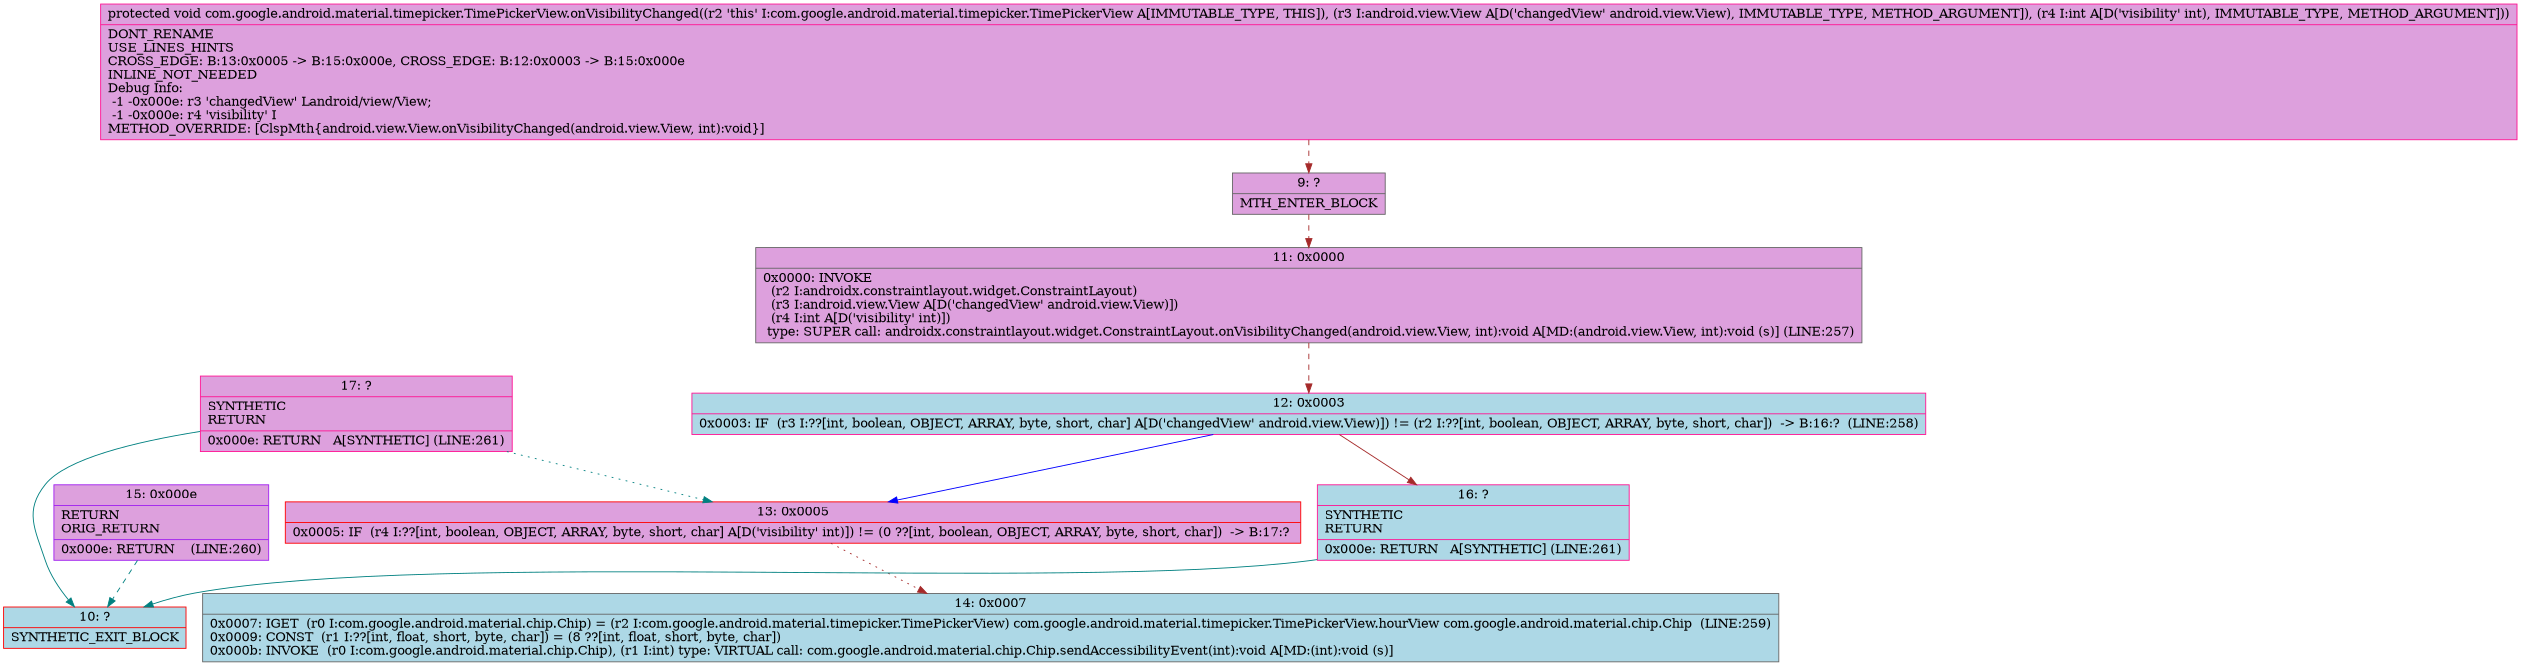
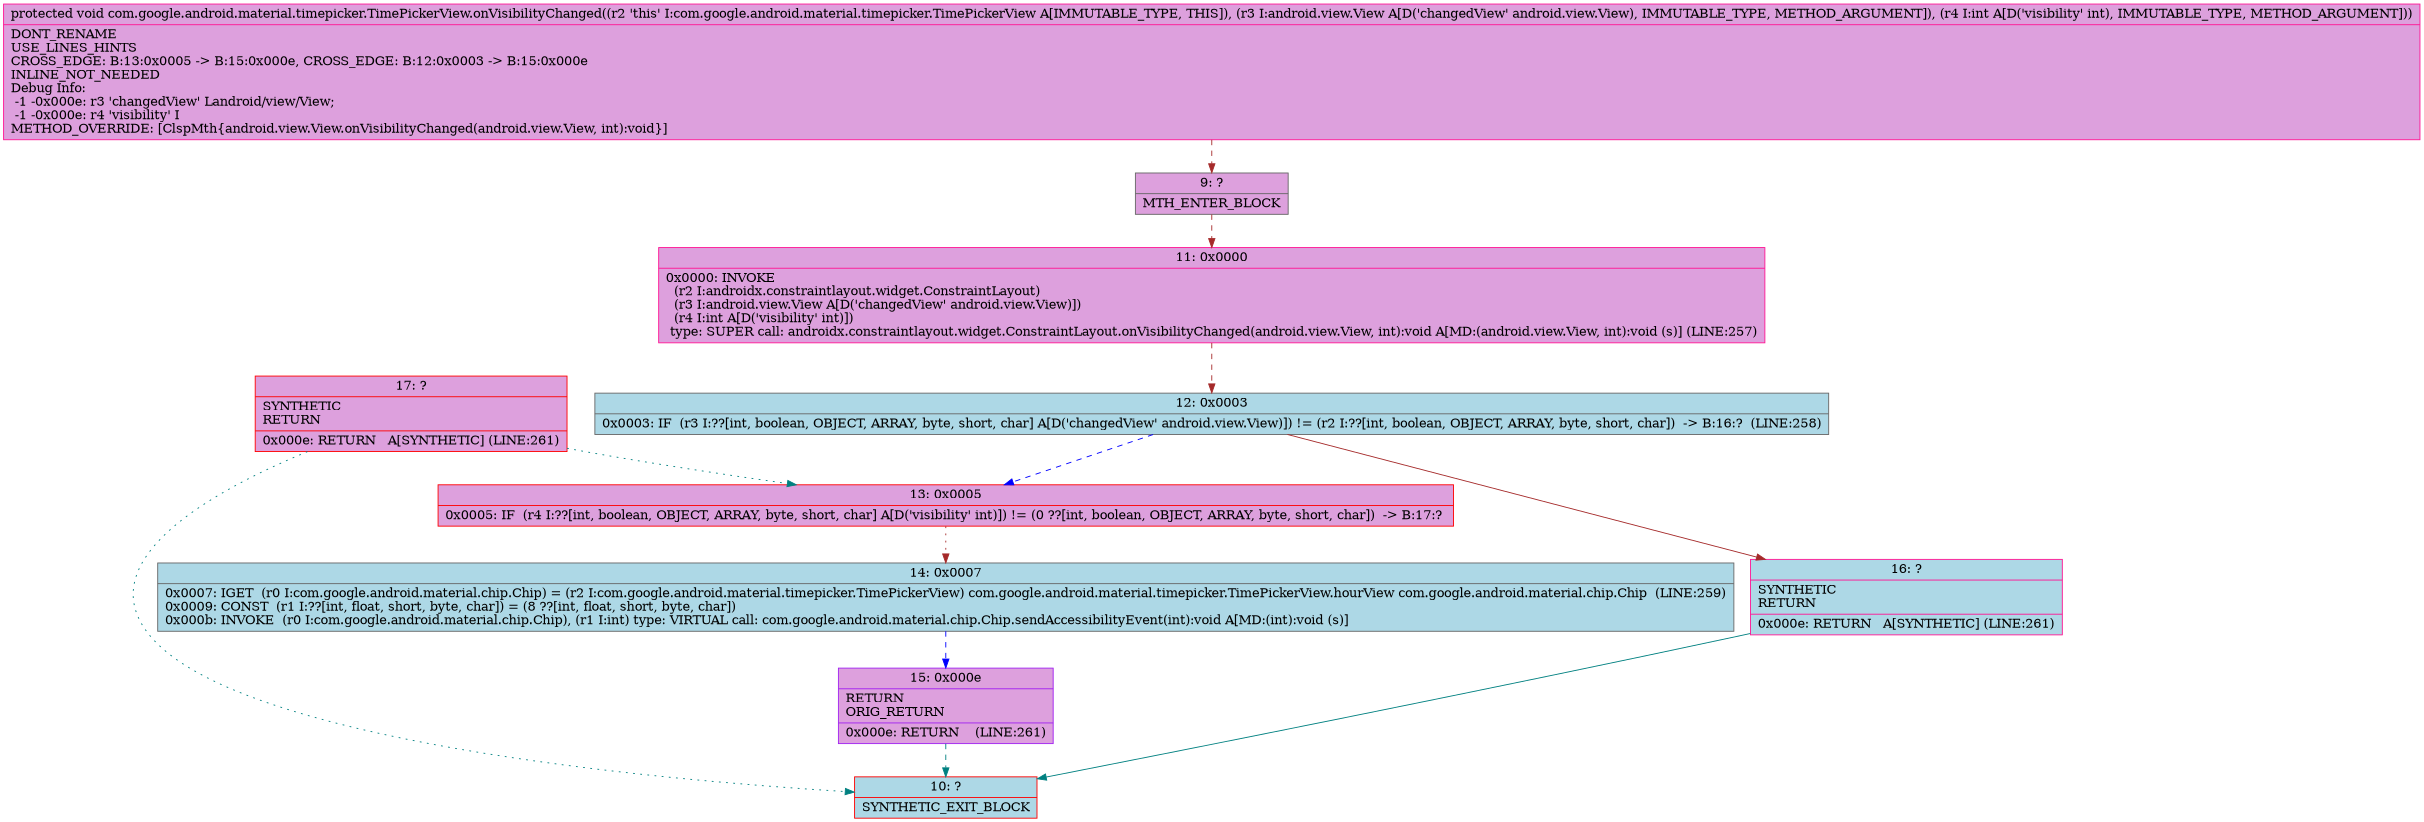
node "11: 0x0000": color gray40 -> deeppink
node "17: ?": color deeppink -> red
node "12: 0x0003": color deeppink -> gray40
edge "12: 0x0003" -> "13: 0x0005": style solid -> dashed
edge "17: ?" -> "10: ?": style solid -> dotted
node "15: 0x000e": text "0x000e: RETURN    (LINE:260)" -> "0x000e: RETURN    (LINE:261)"
edge "14: 0x0007" -> "15: 0x000e": added
